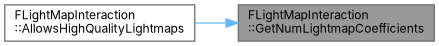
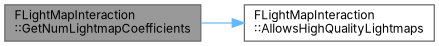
edge "FLightMapInteraction ::AllowsHighQualityLightmaps" -> "FLightMapInteraction ::GetNumLightmapCoefficients": reversed
